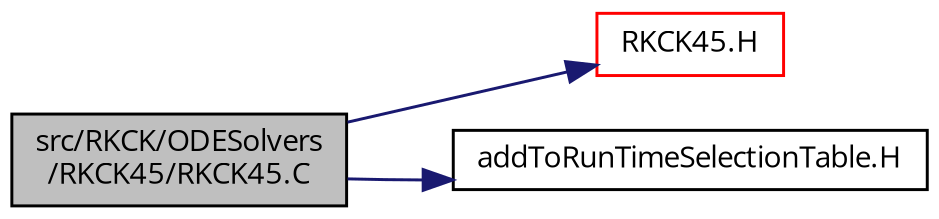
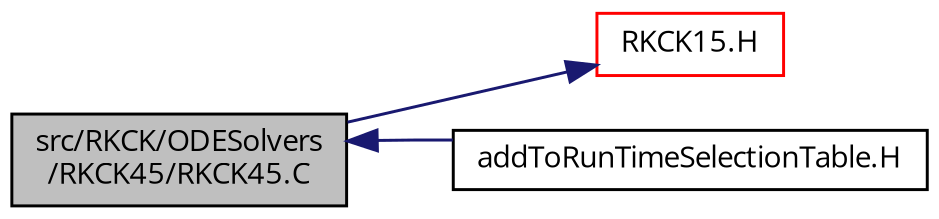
node "RKCK45.H": label "RKCK45.H" -> "RKCK15.H"
edge "src/RKCK/ODESolvers /RKCK45/RKCK45.C" -> "addToRunTimeSelectionTable.H": reversed
